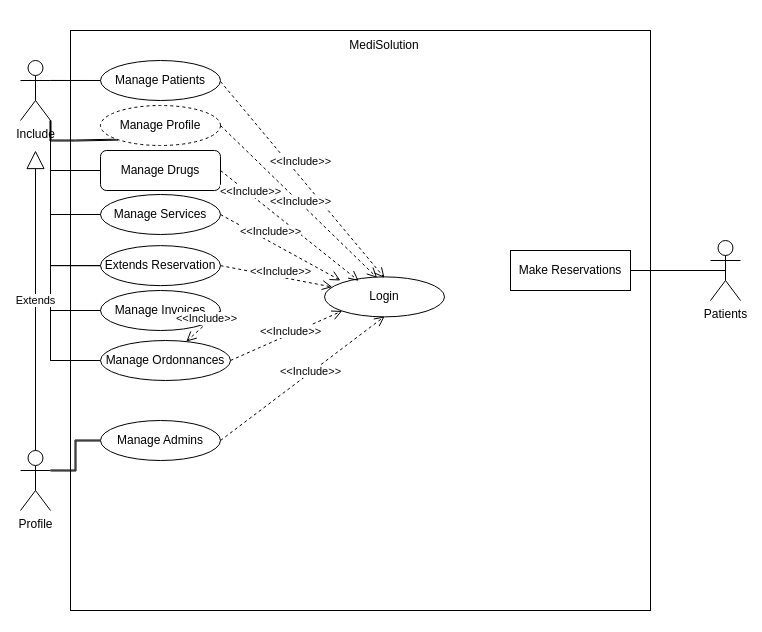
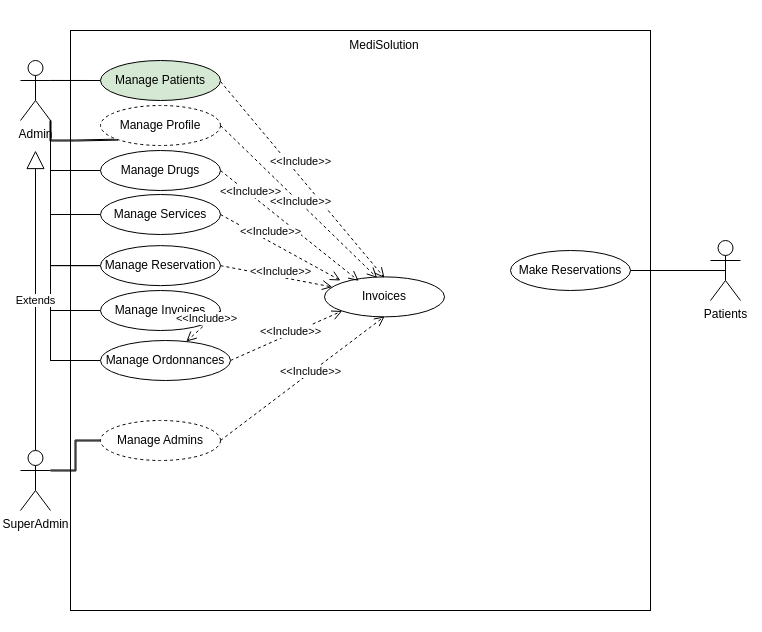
node "Manage Patients": fillcolor #ffffff -> #d5e8d4
node "Include": label "Include" -> "Admin"
node "Manage Drugs": shape rounded rectangle -> ellipse
node "Extends Reservation": label "Extends Reservation" -> "Manage Reservation"
node "Make Reservations": shape rectangle -> ellipse
node "Login": label "Login" -> "Invoices"
node "Manage Admins": style solid -> dashed
node "Profile": label "Profile" -> "SuperAdmin"
